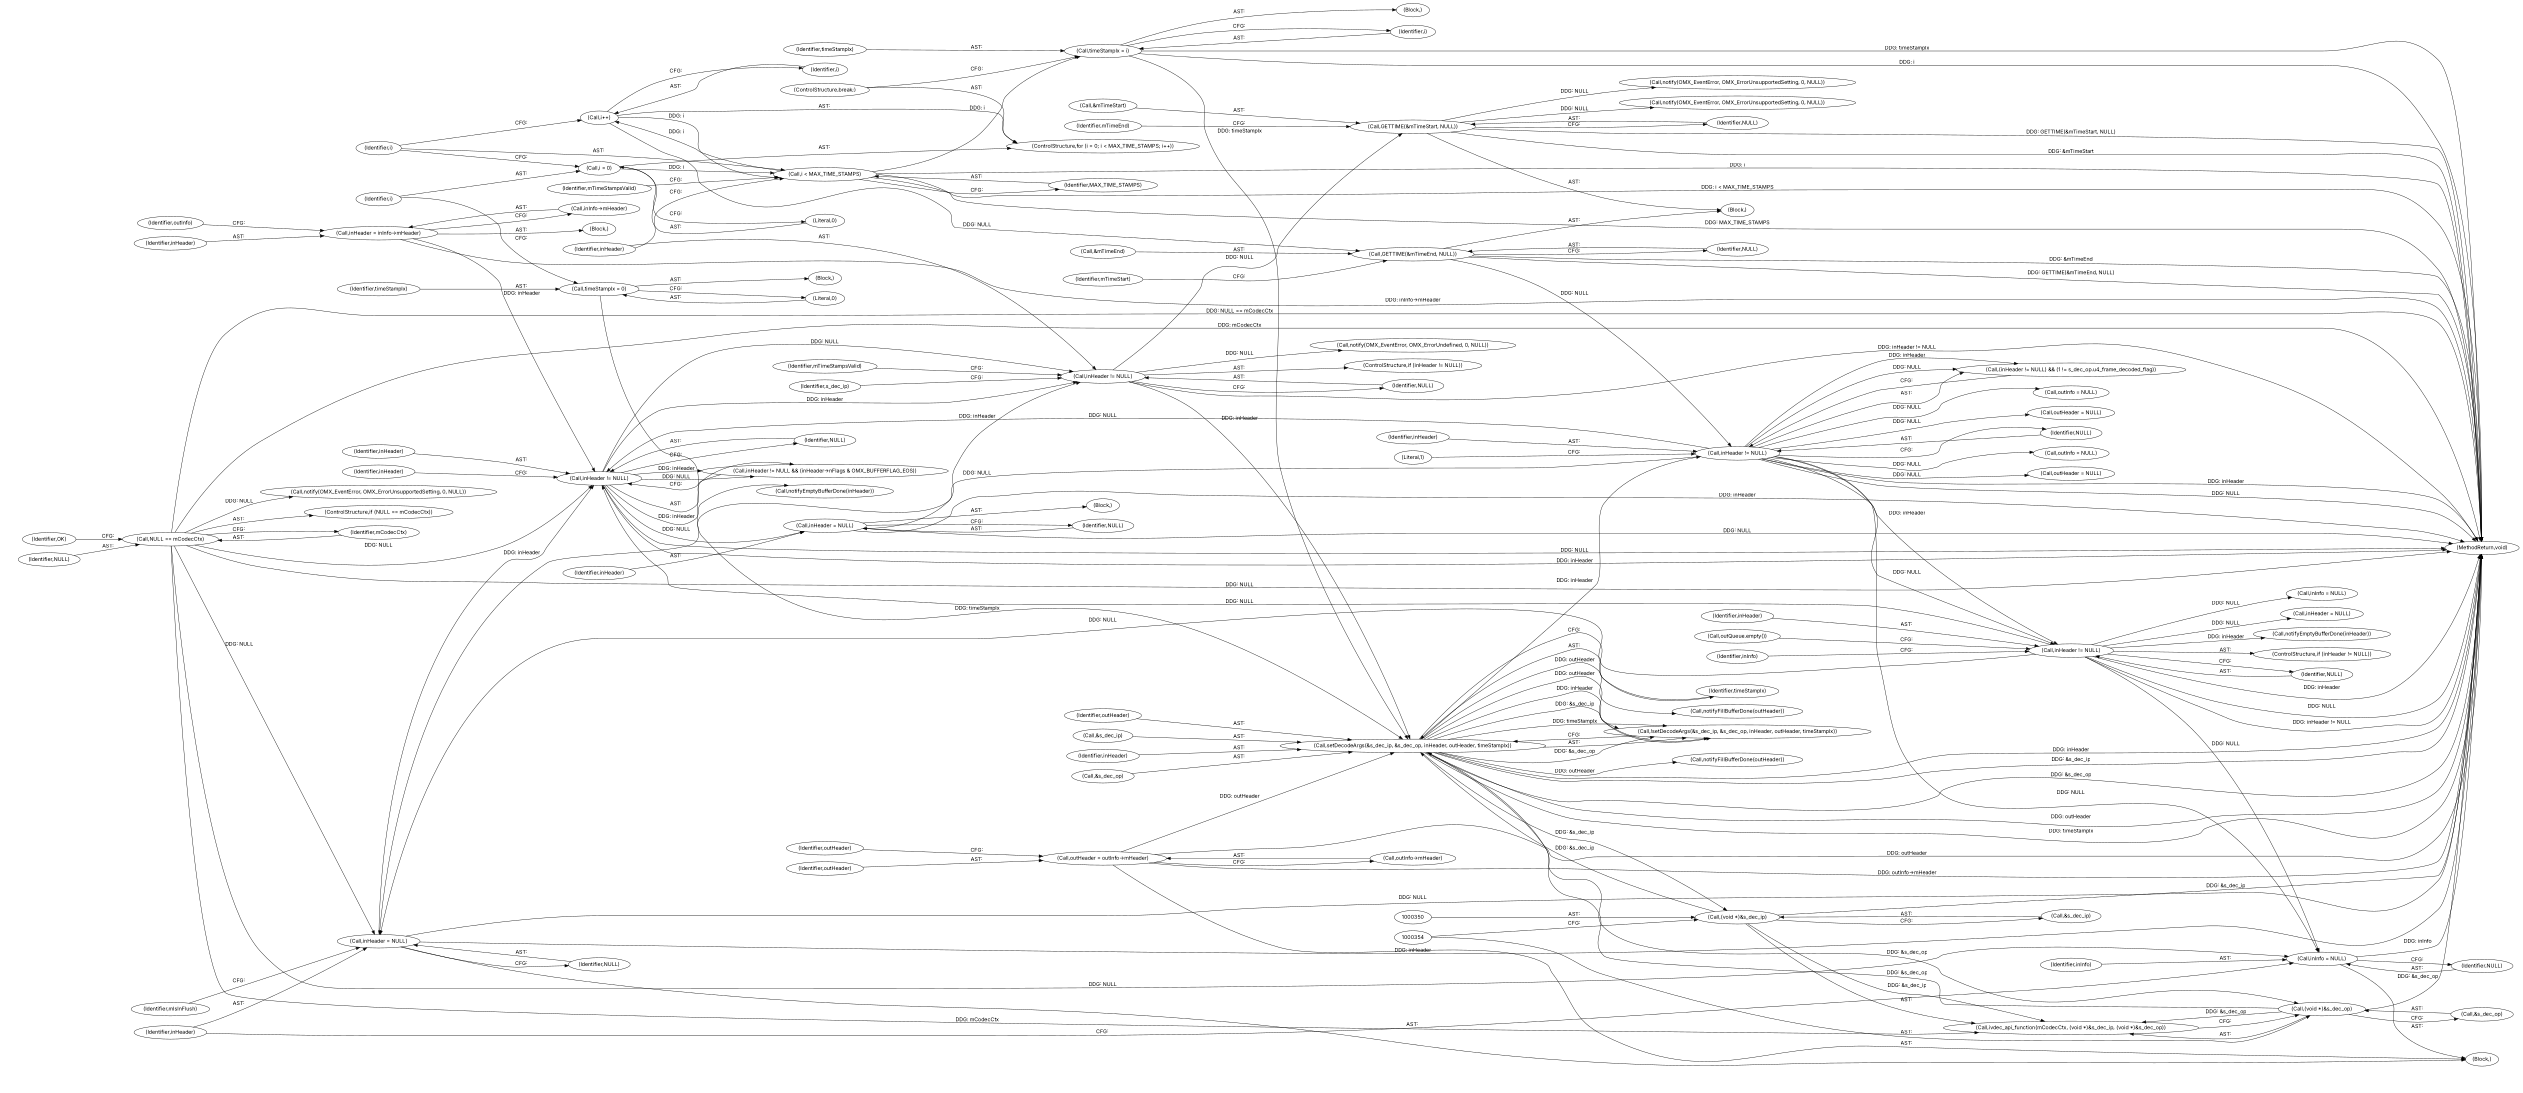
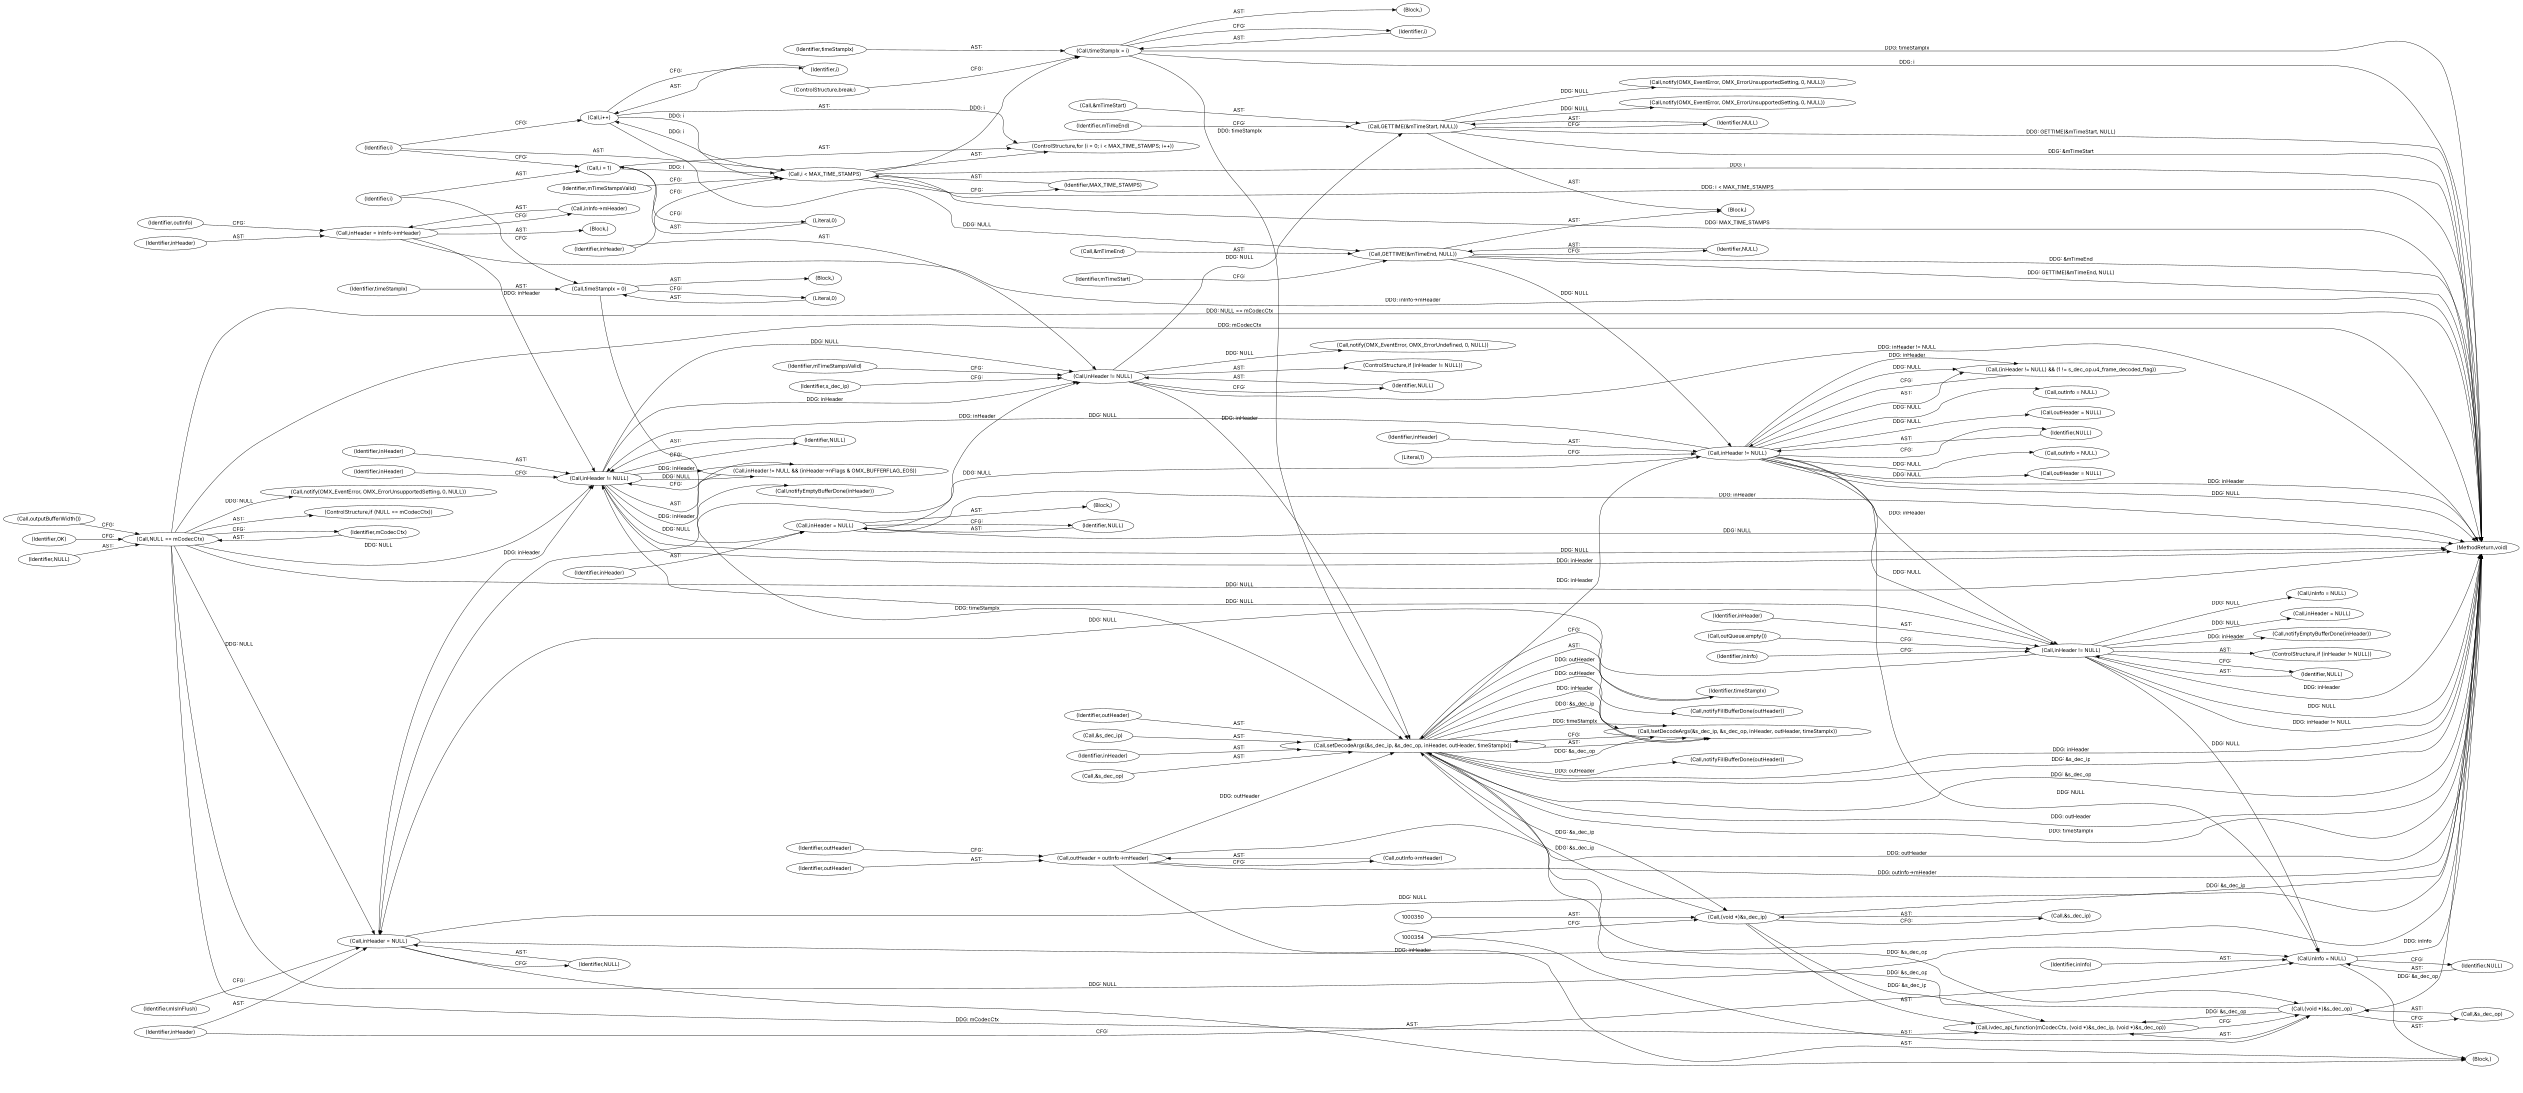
edge "(ControlStructure,break;)" -> "(ControlStructure,for (i = 0; i < MAX_TIME_STAMPS; i++))": now "(Call,i < MAX_TIME_STAMPS)" -> "(ControlStructure,for (i = 0; i < MAX_TIME_STAMPS; i++))"
node "(Call,i = 0)": label "(Call,i = 0)" -> "(Call,i = 1)"
node "(Call,outputBufferWidth())": added
